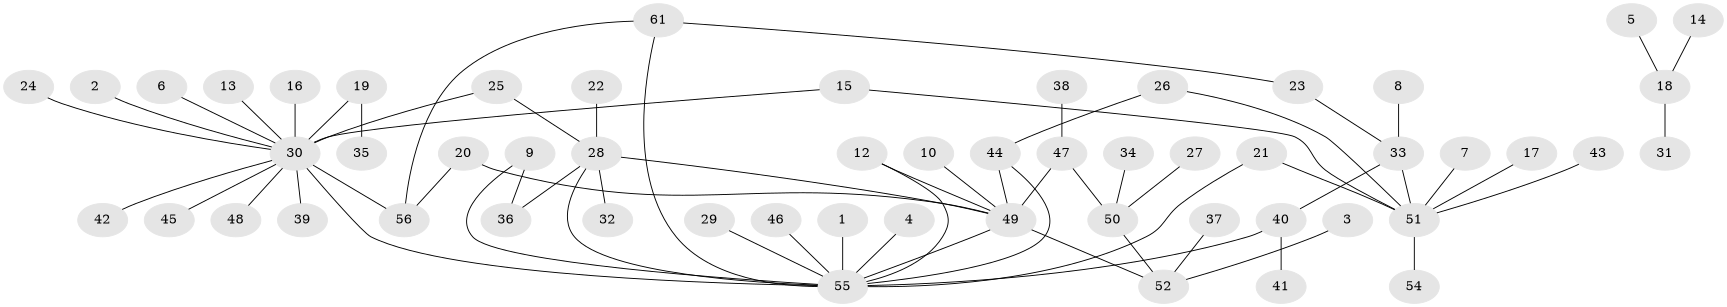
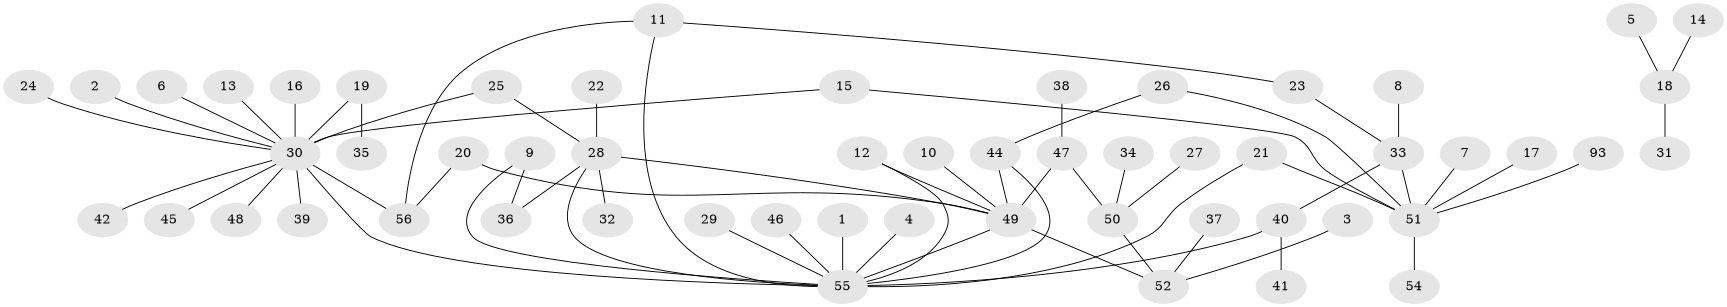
node "61": label "61" -> "11"
node "43": label "43" -> "93"
